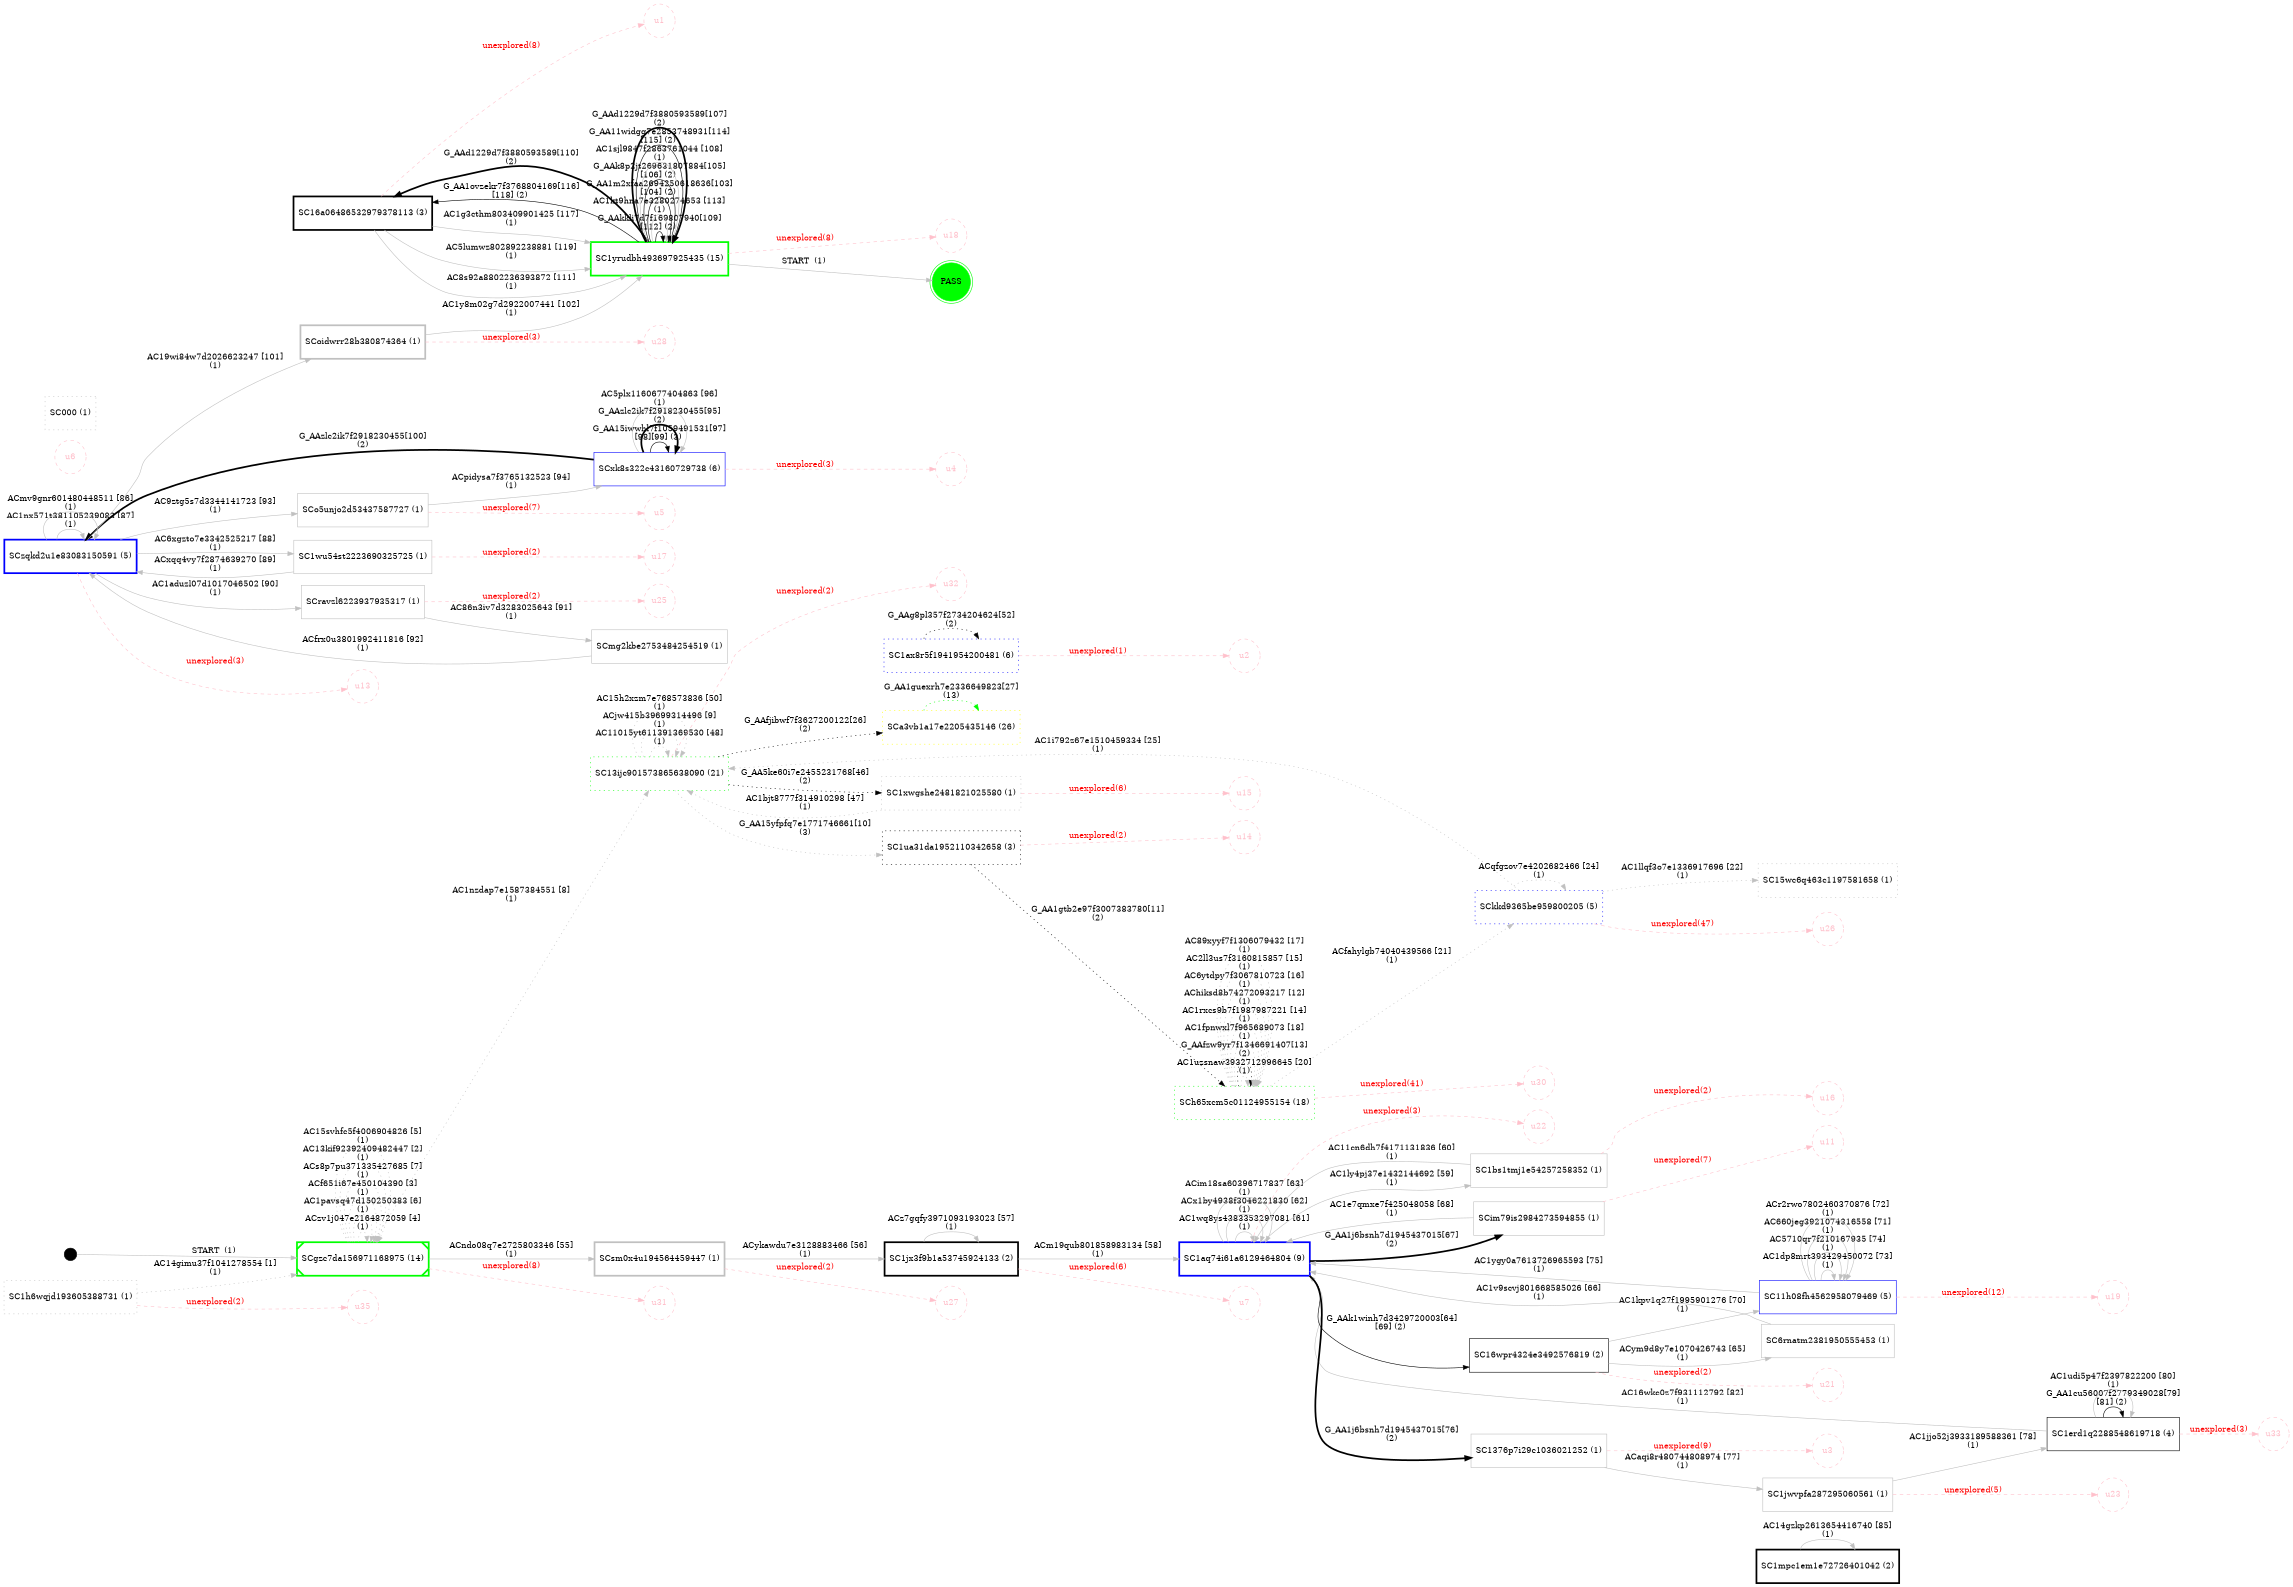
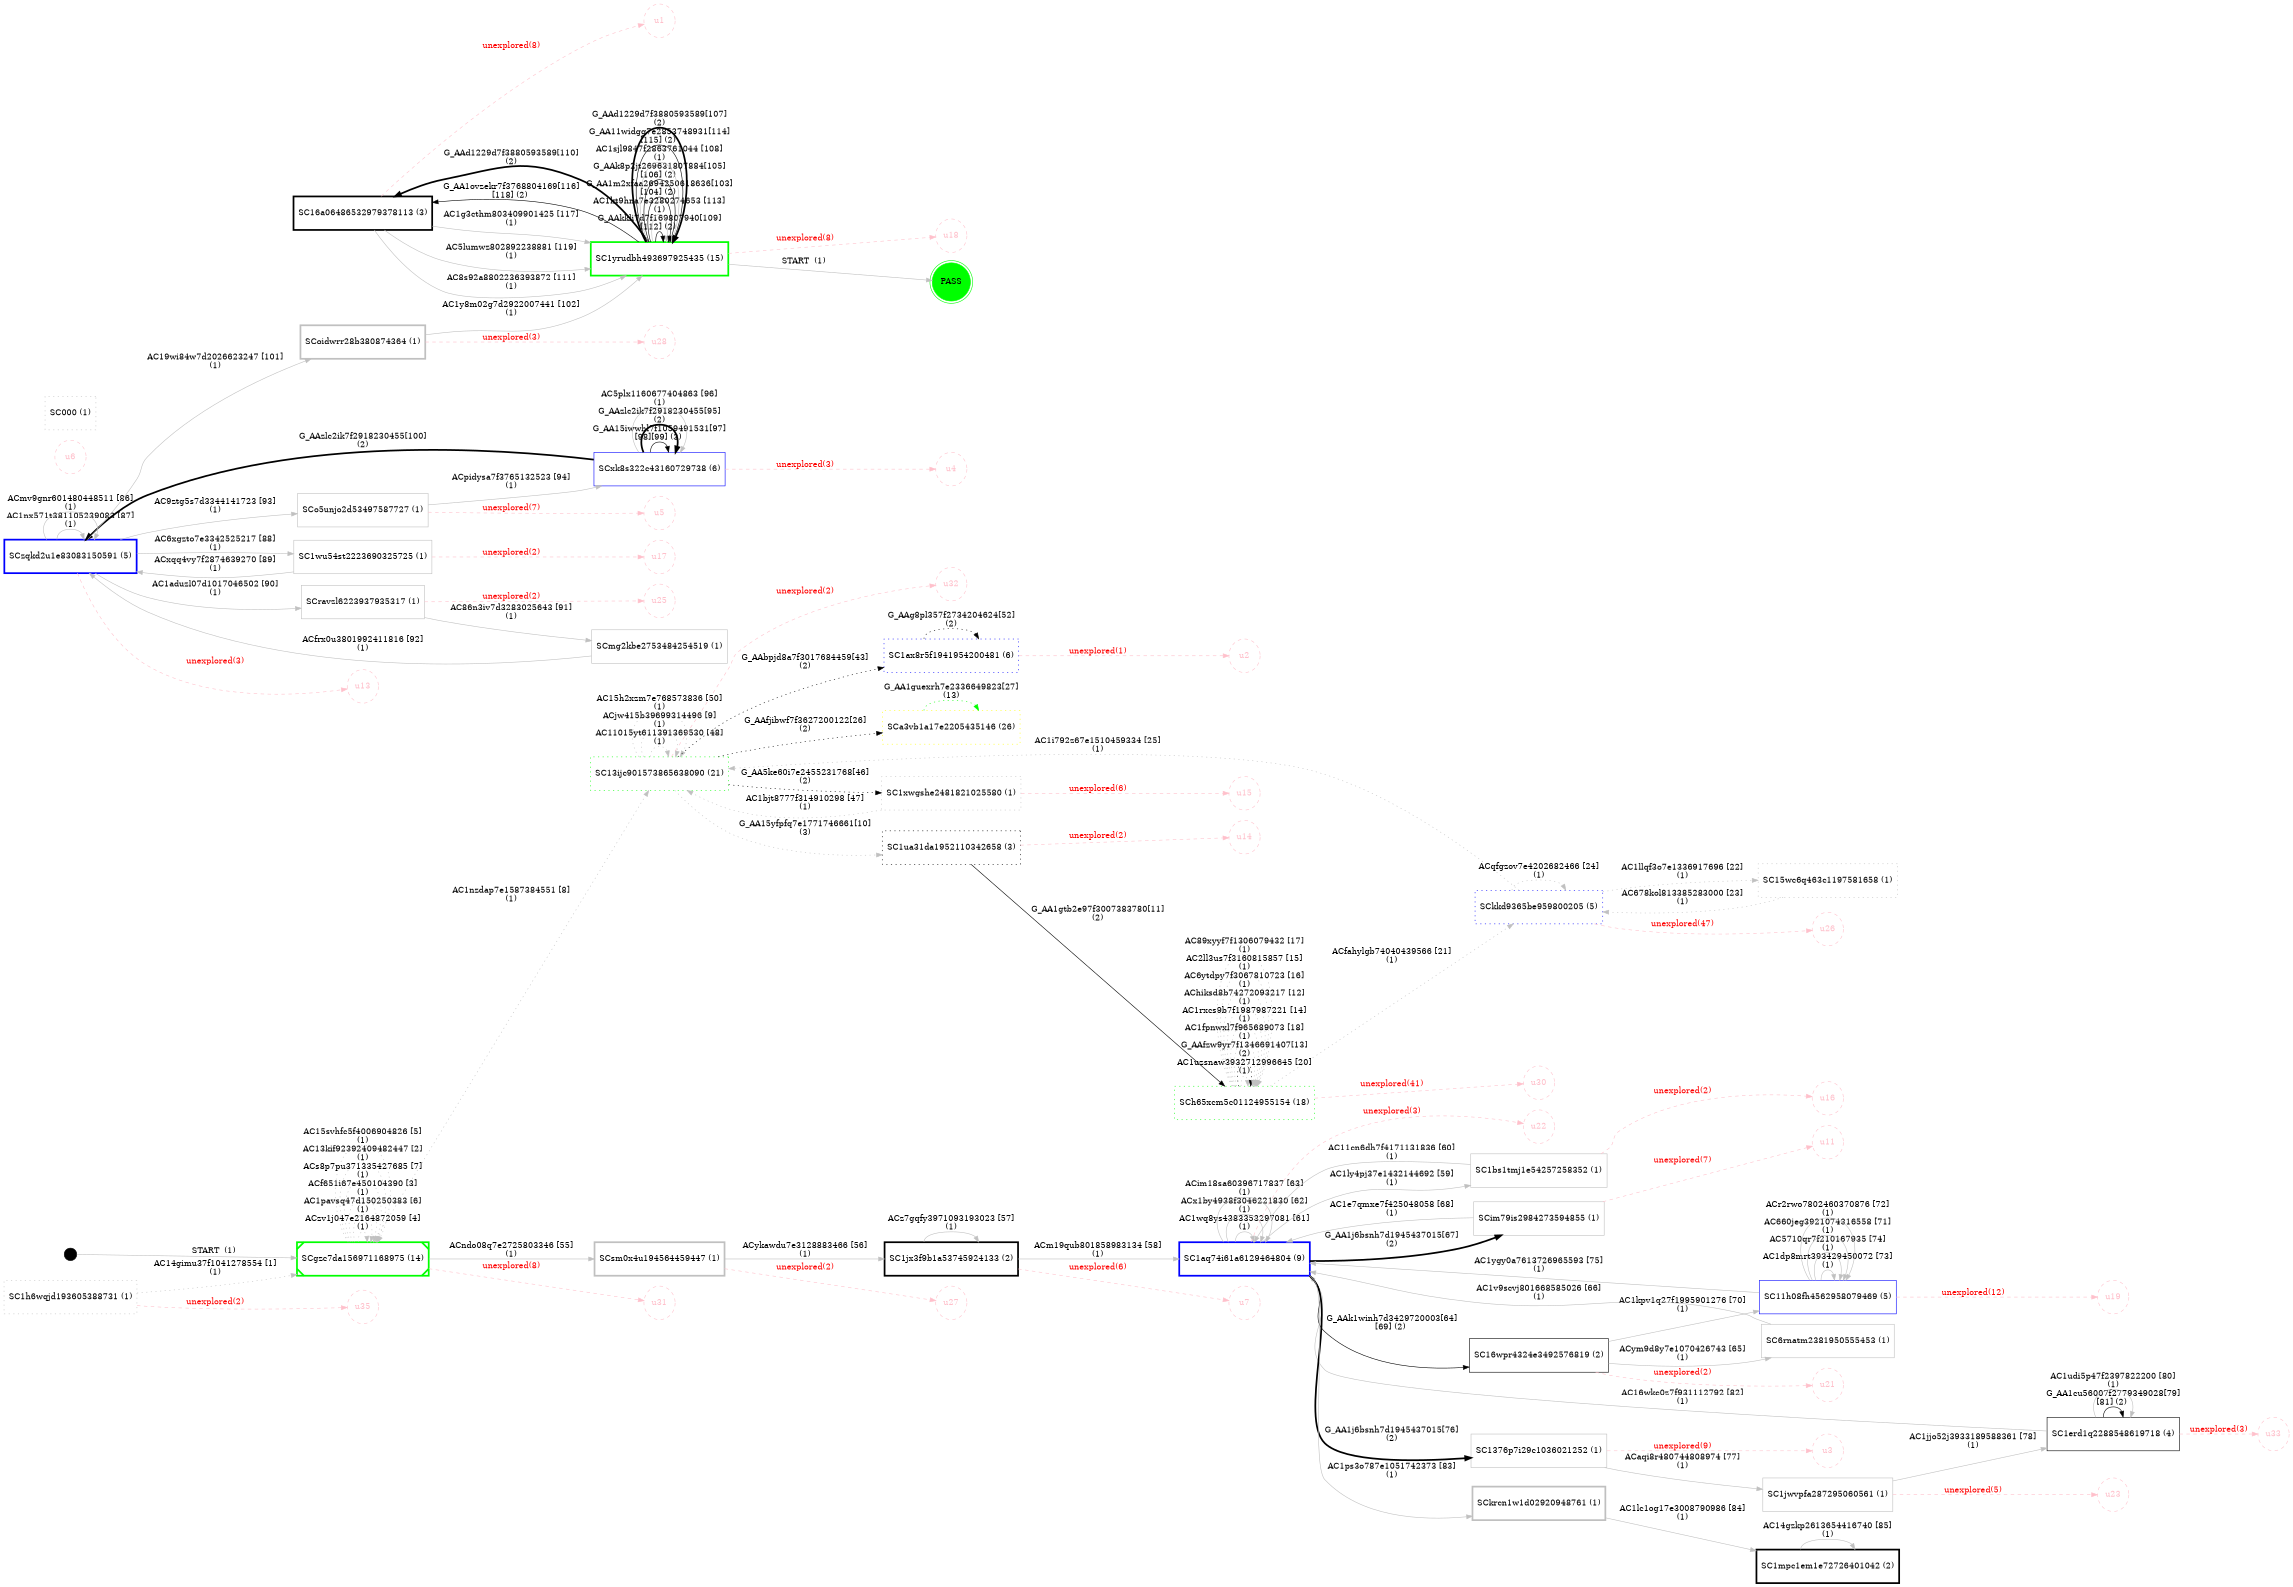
node "SCo5unjo2d53437587727 (1)": label "SCo5unjo2d53437587727 (1)" -> "SCo5unjo2d53497587727 (1)"
edge "SC13ijc901573865638090 (21)" -> "SC1ax8r5f1941954200481 (6)": added, label "G_AAbpjd8a7f3017684459[43] (2)"
edge "SC15wc6q463c1197581658 (1)" -> "SCkkd9365be959800205 (5)": added, label "AC678kol813385283000 [23] (1)"
edge "SC1ua31da1952110342658 (3)" -> "SCh65xcm5c01124955154 (18)": style dotted -> solid
node "SCkrcn1w1d02920948761 (1)": added
